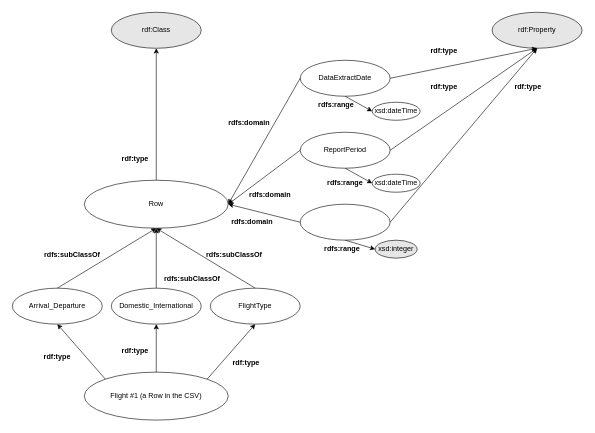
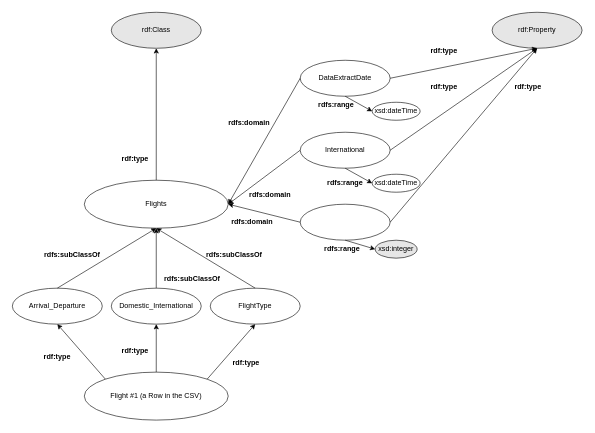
node "ReportPeriod": label "ReportPeriod" -> "International"
node "Row": label "Row" -> "Flights"
